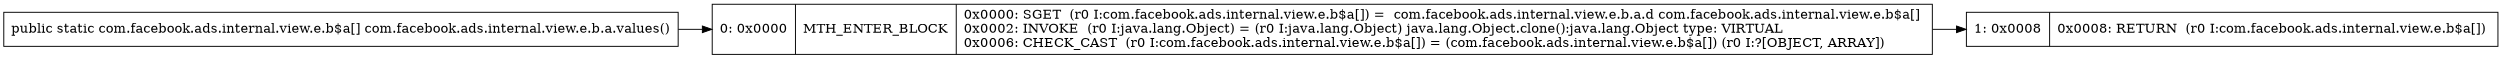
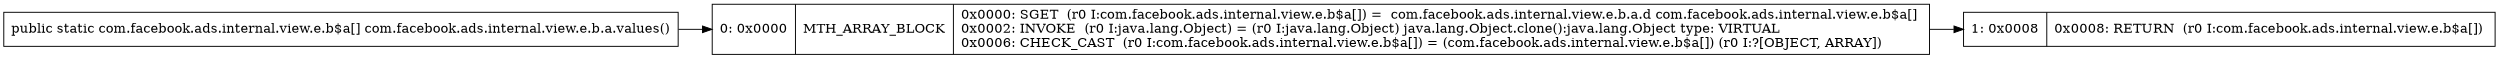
node "0: 0x0000": text "MTH_ENTER_BLOCK" -> "MTH_ARRAY_BLOCK"
